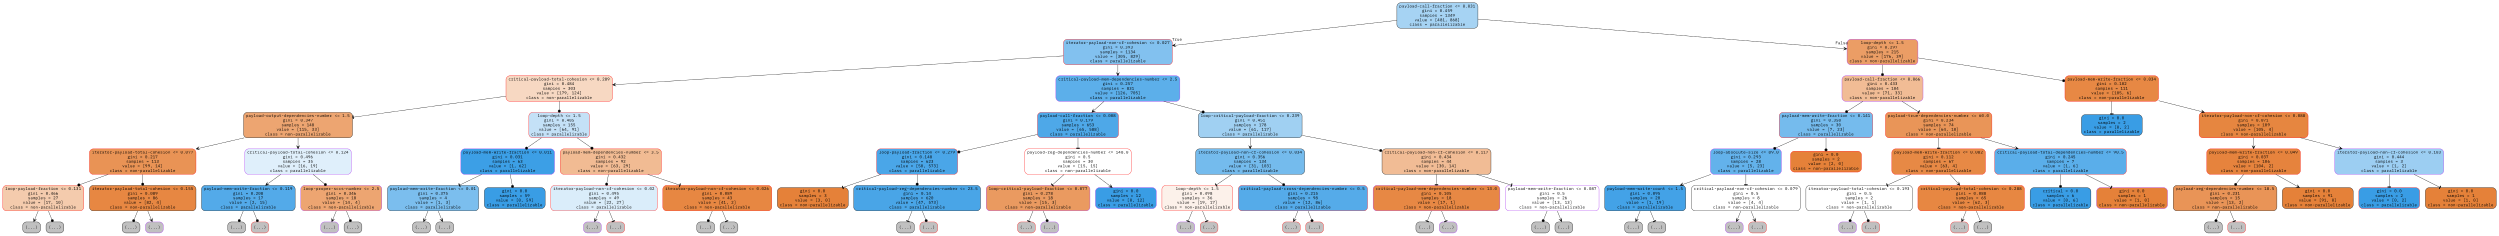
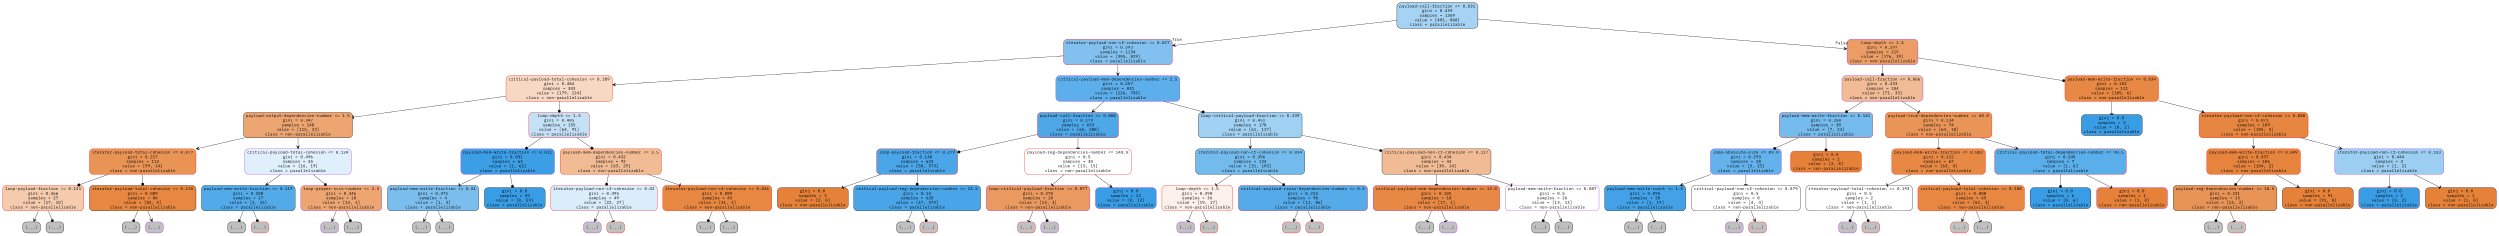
node "critical = 0.0 samples = 6 value = [0, 6] class = parallelizable": label "critical = 0.0 samples = 6 value = [0, 6] class = parallelizable" -> "gini = 0.0 samples = 6 value = [0, 6] class = parallelizable"
